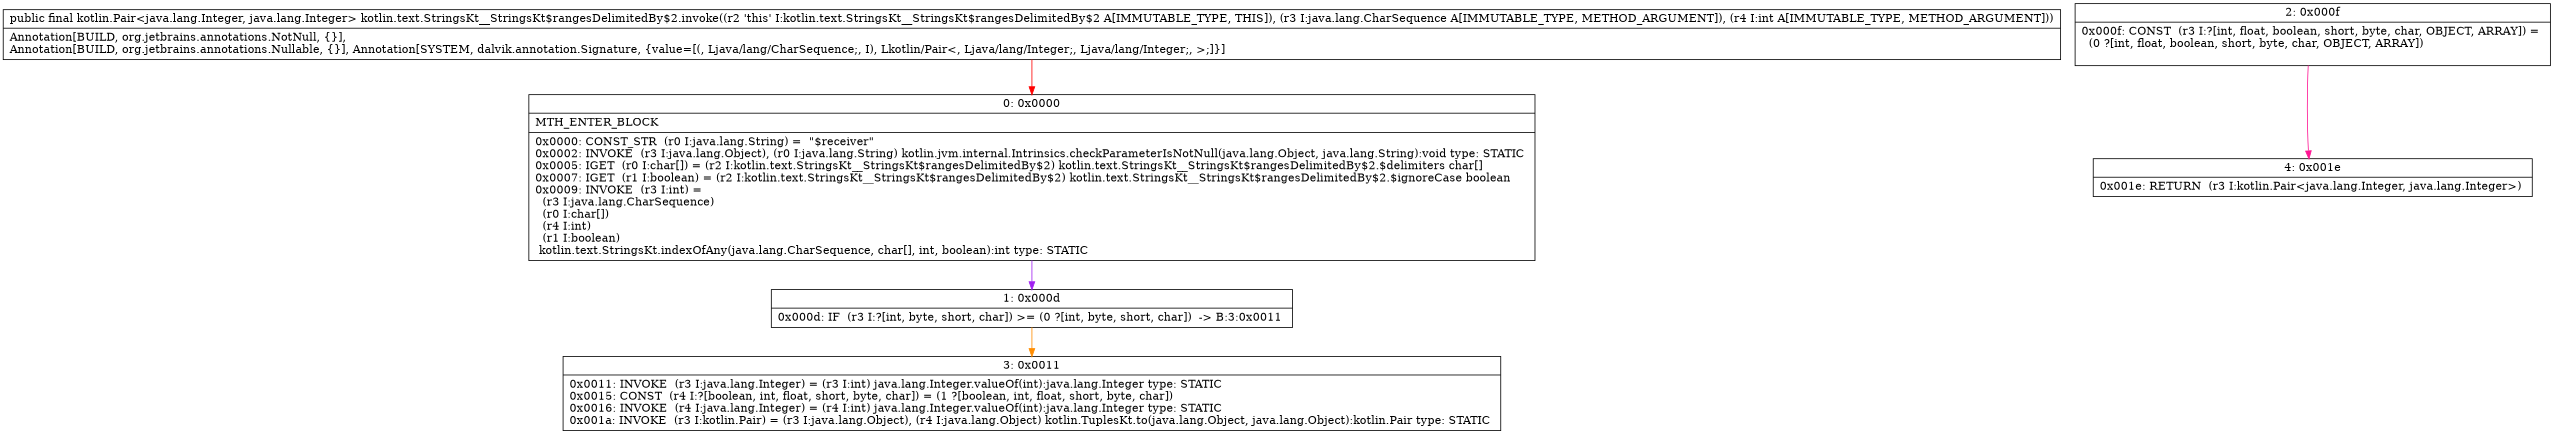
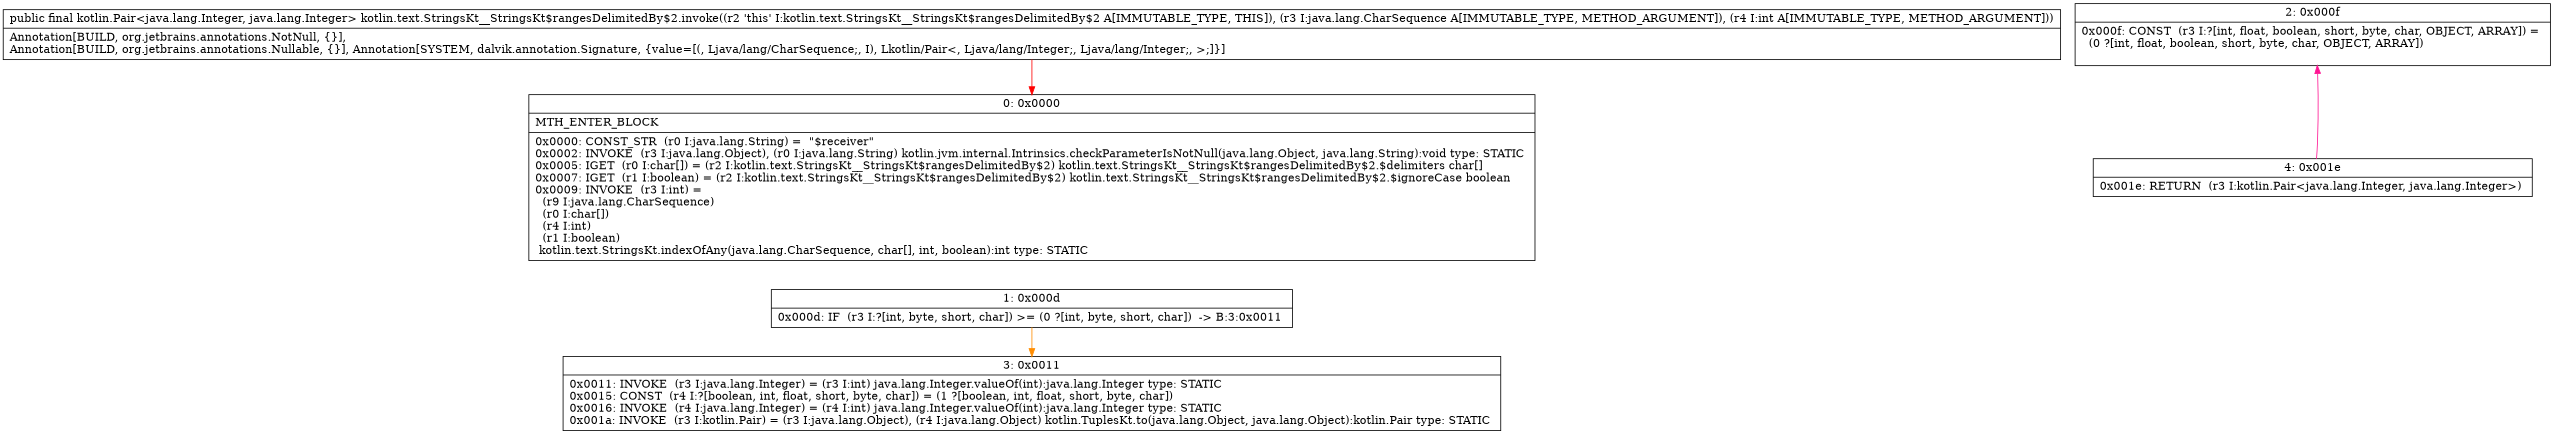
edge "2: 0x000f" -> "4: 0x001e": reversed
node "0: 0x0000": text "(r3 I:java.lang.CharSequence)" -> "(r9 I:java.lang.CharSequence)"
edge "0: 0x0000" -> "1: 0x000d": removed
